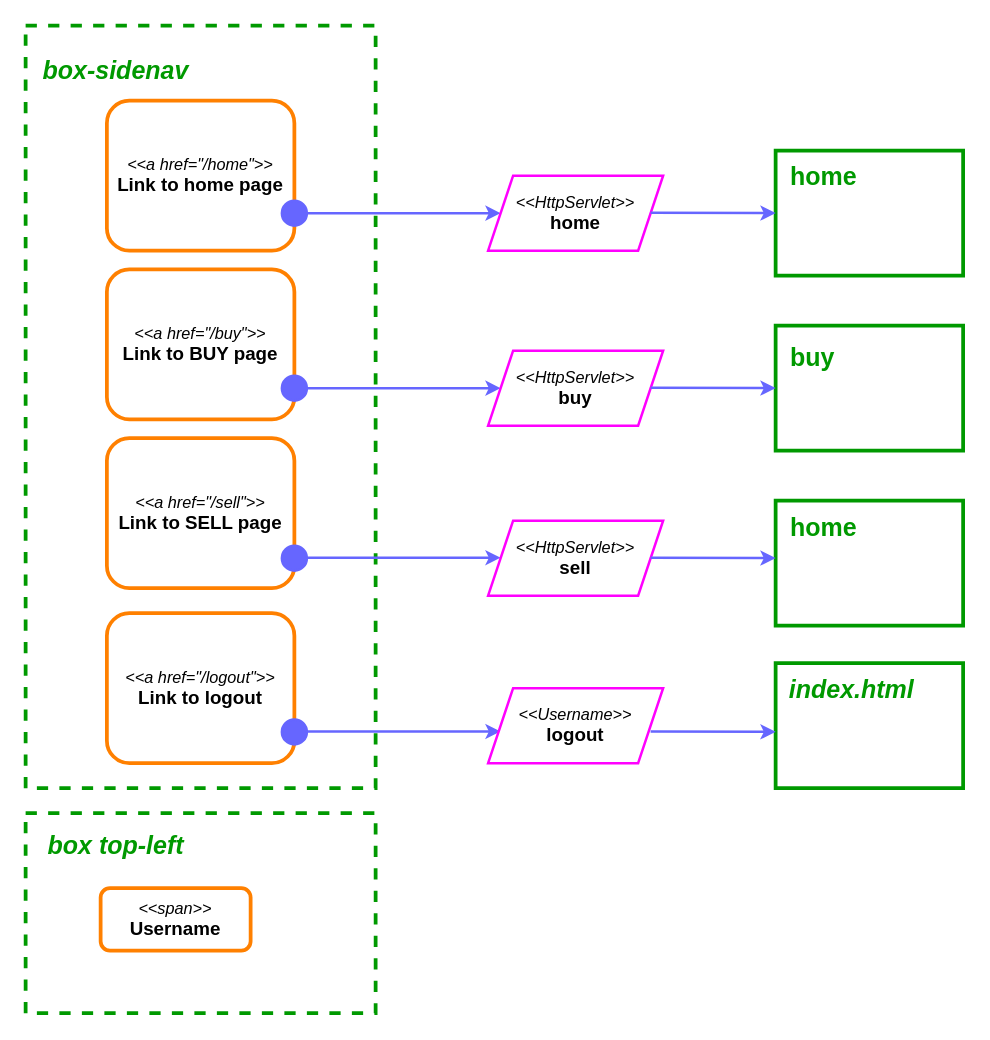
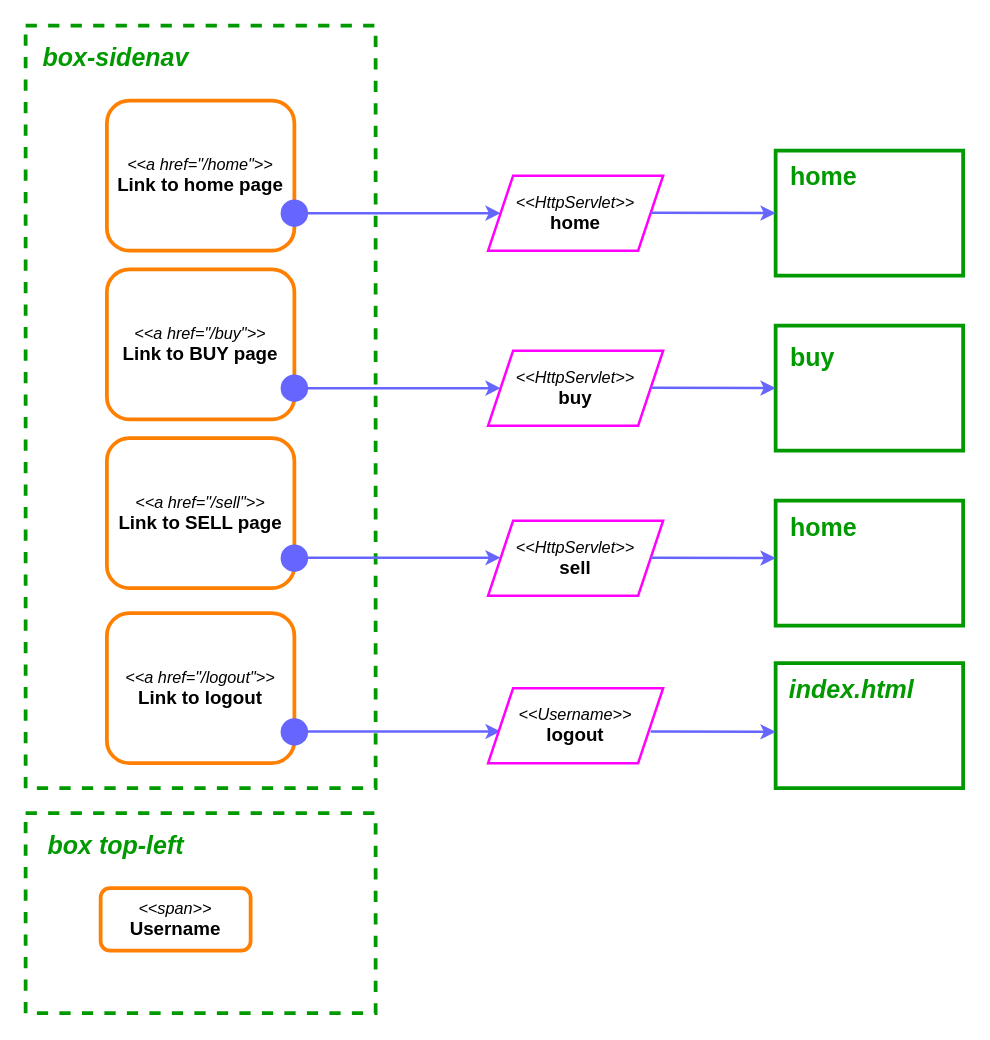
node "box-sidenav": moved (119, 69) -> (119, 57)
